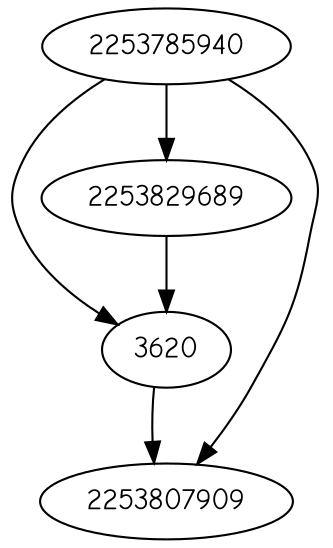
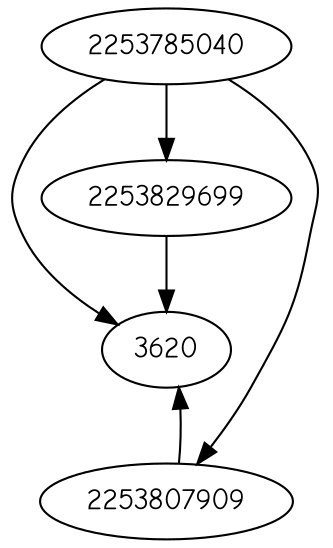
node "2253785940": label "2253785940" -> "2253785040"
node "2253829689": label "2253829689" -> "2253829699"
edge "3620" -> "2253807909": reversed
